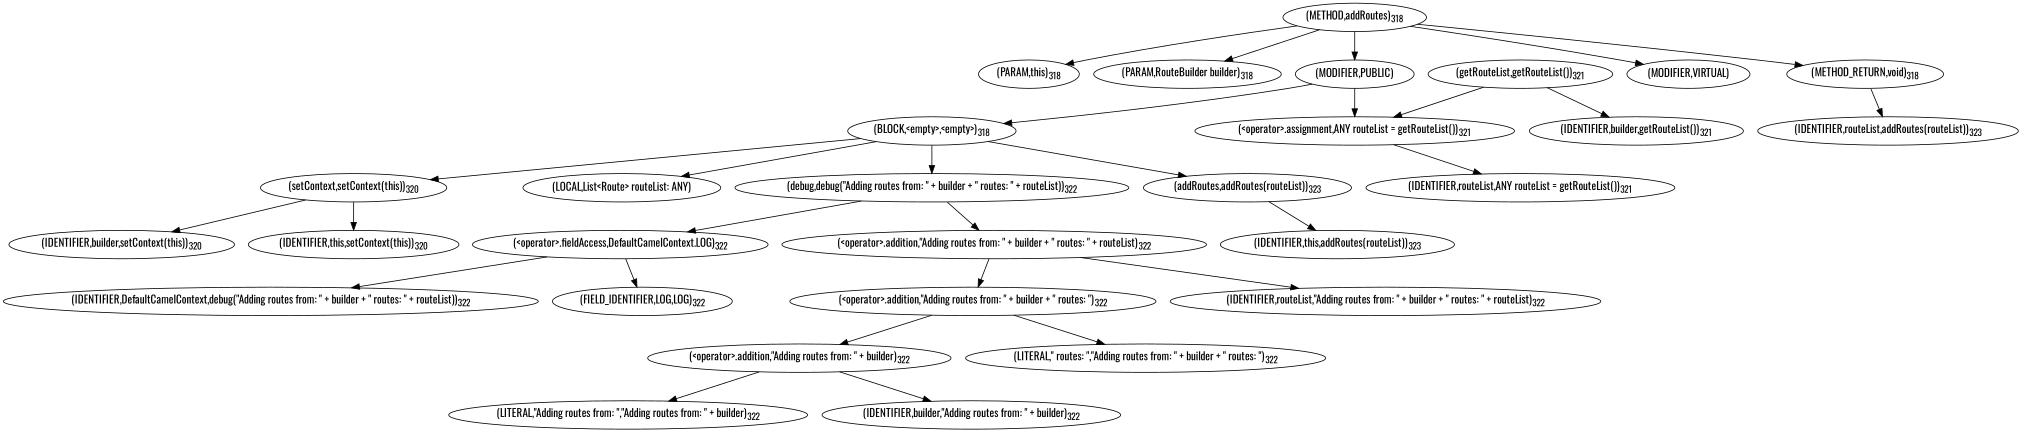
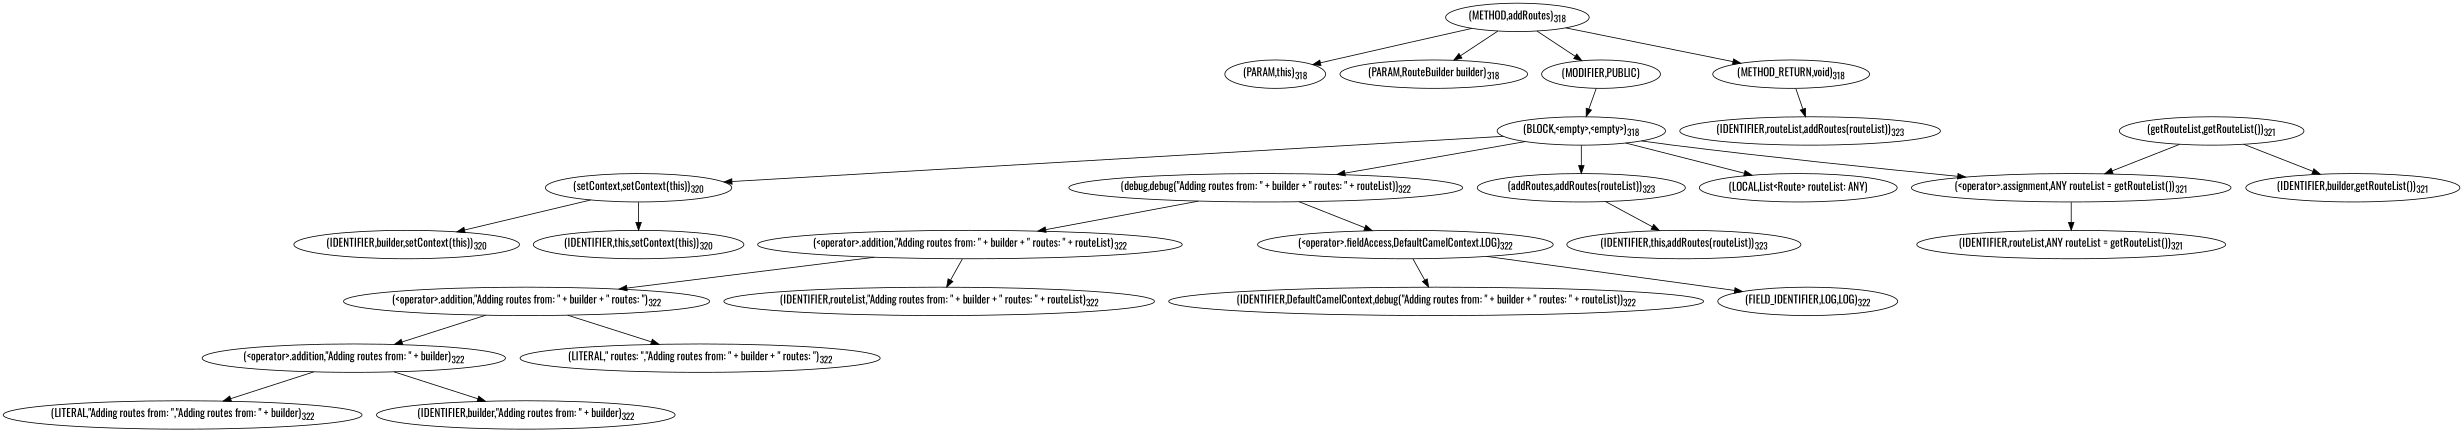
node "(MODIFIER,VIRTUAL)": removed
edge "(MODIFIER,PUBLIC)" -> "(<operator>.assignment,ANY routeList = getRouteList())": now "(BLOCK,<empty>,<empty>)" -> "(<operator>.assignment,ANY routeList = getRouteList())"
